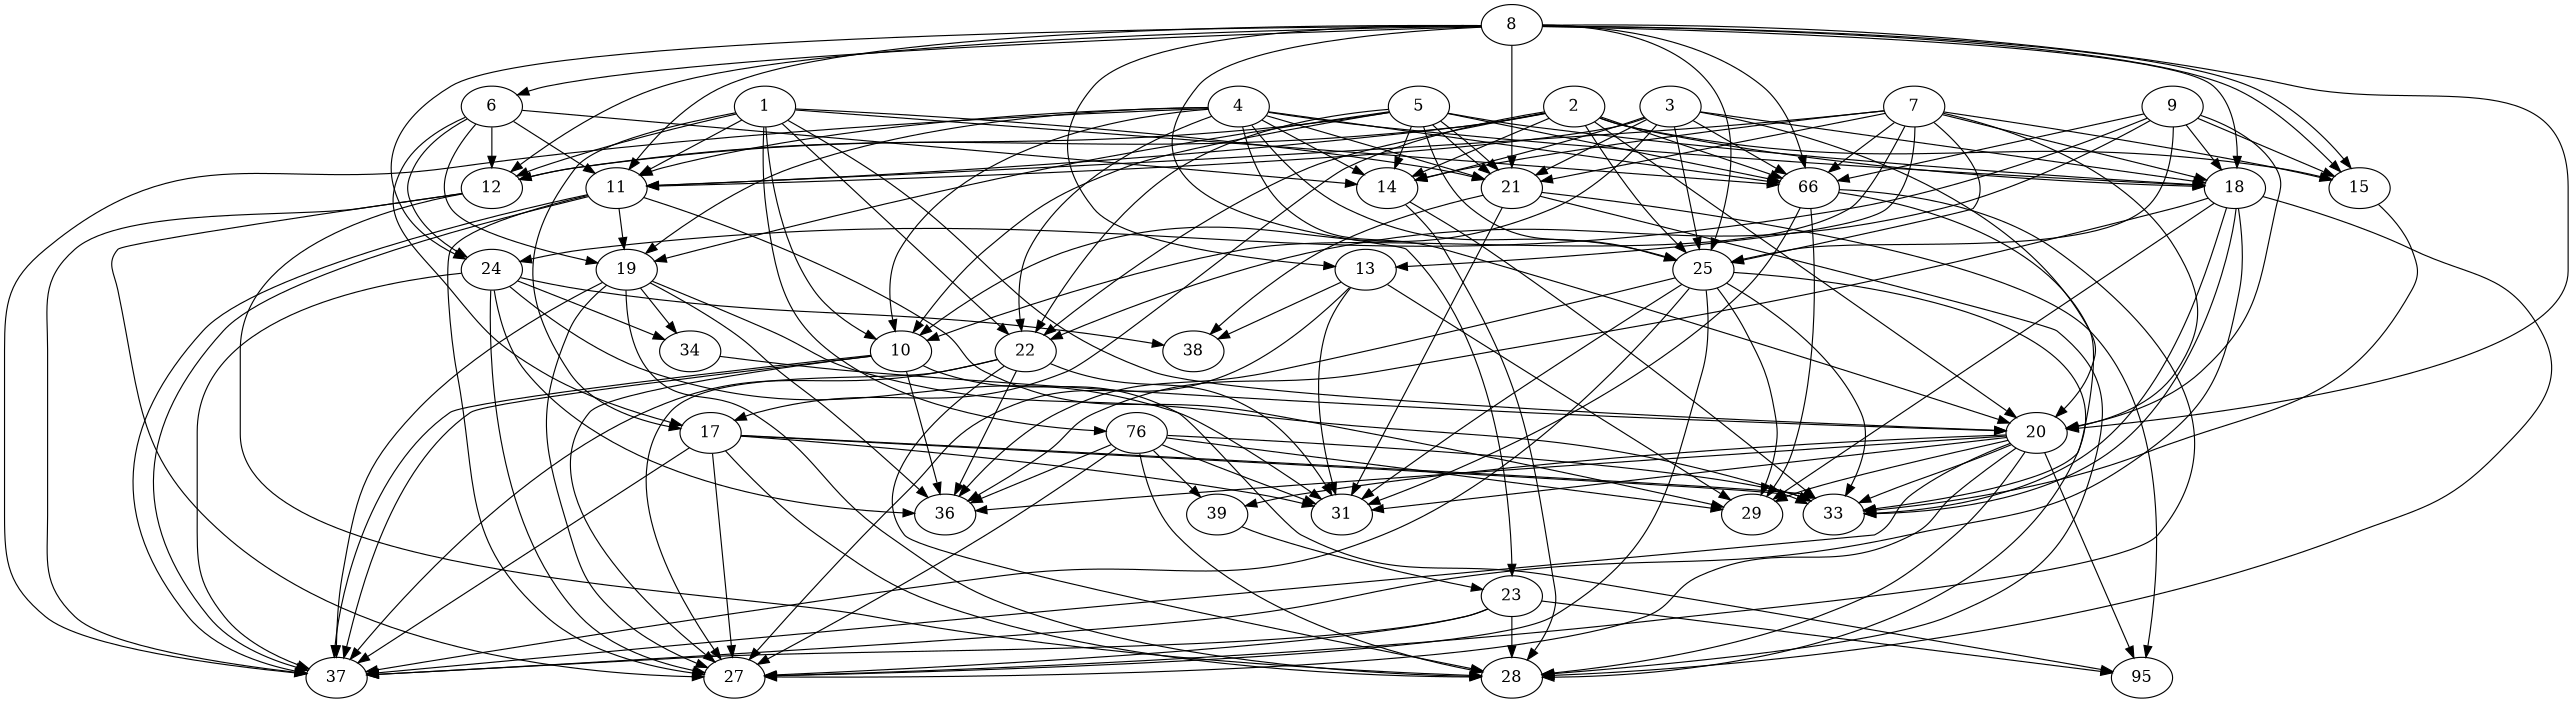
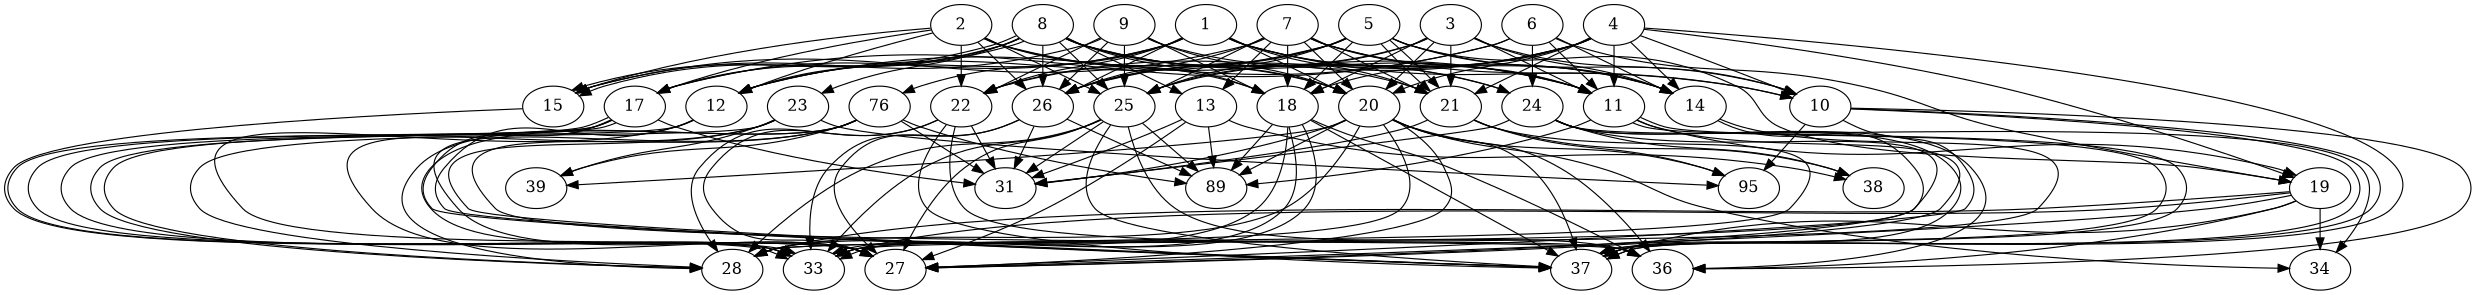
edge "8" -> "6": now "8" -> "17"
edge "2" -> "14": now "1" -> "14"
node "66": label "66" -> "26"
edge "34" -> "20": reversed
node "29": label "29" -> "89"
edge "39" -> "23": reversed
